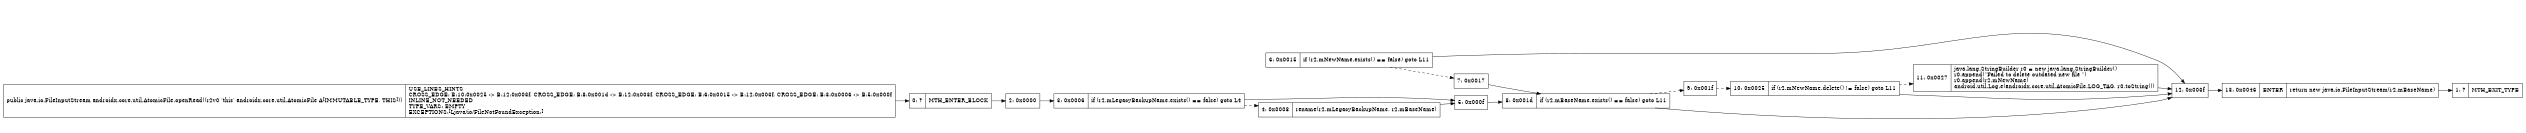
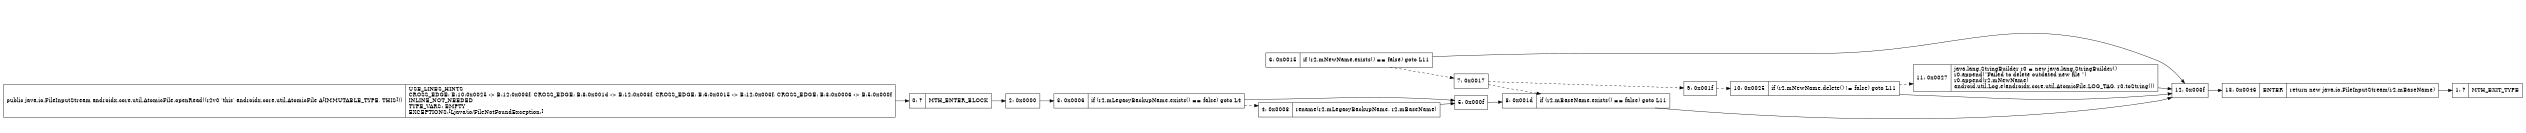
edge "7: 0x0017" -> "8: 0x001d": style solid -> dashed
edge "8: 0x001d" -> "9: 0x001f": now "7: 0x0017" -> "9: 0x001f"
